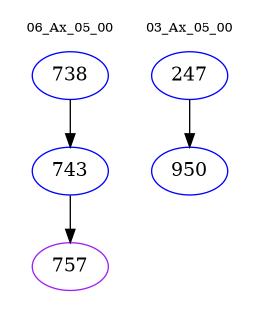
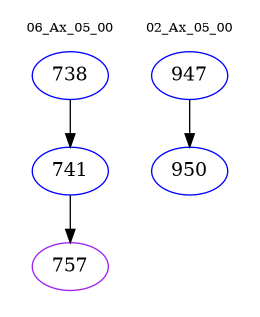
cluster "03_Ax_05_00": label "03_Ax_05_00" -> "02_Ax_05_00"
node "247": label "247" -> "947"
node "743": label "743" -> "741"
